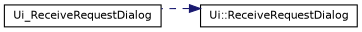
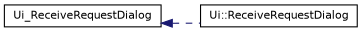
edge "Ui_ReceiveRequestDialog" -> "Ui::ReceiveRequestDialog": reversed
